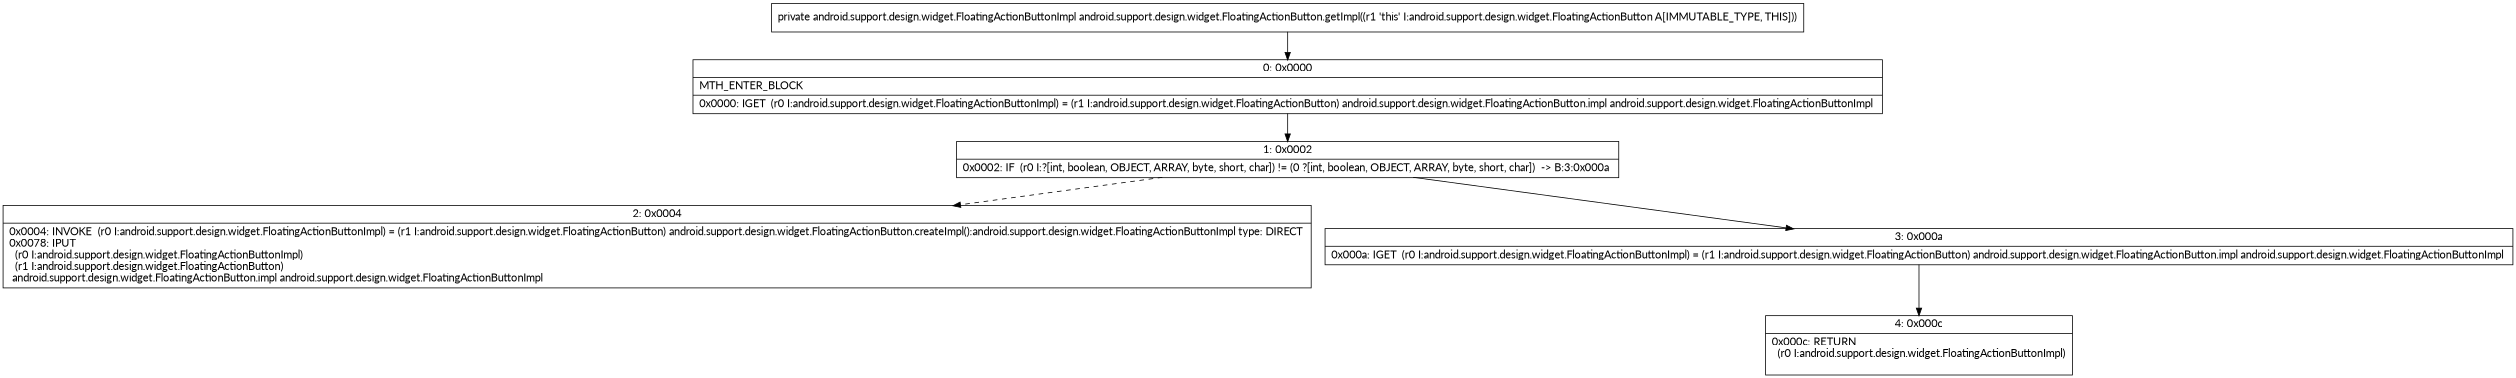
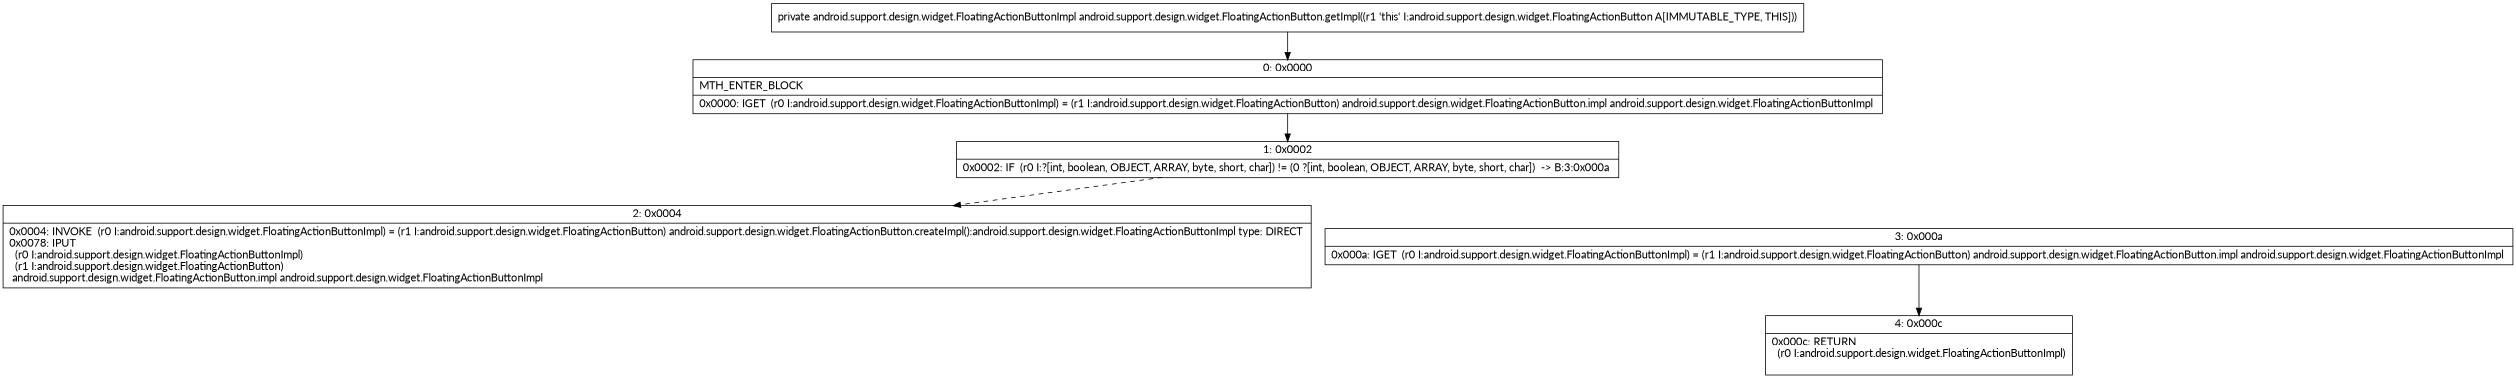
edge "1: 0x0002" -> "3: 0x000a": removed
